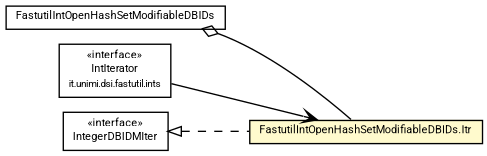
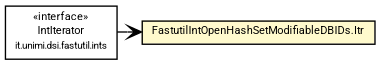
node "FastutilIntOpenHashSetModifiableDBIDs": removed
node "IntegerDBIDMIter": removed
